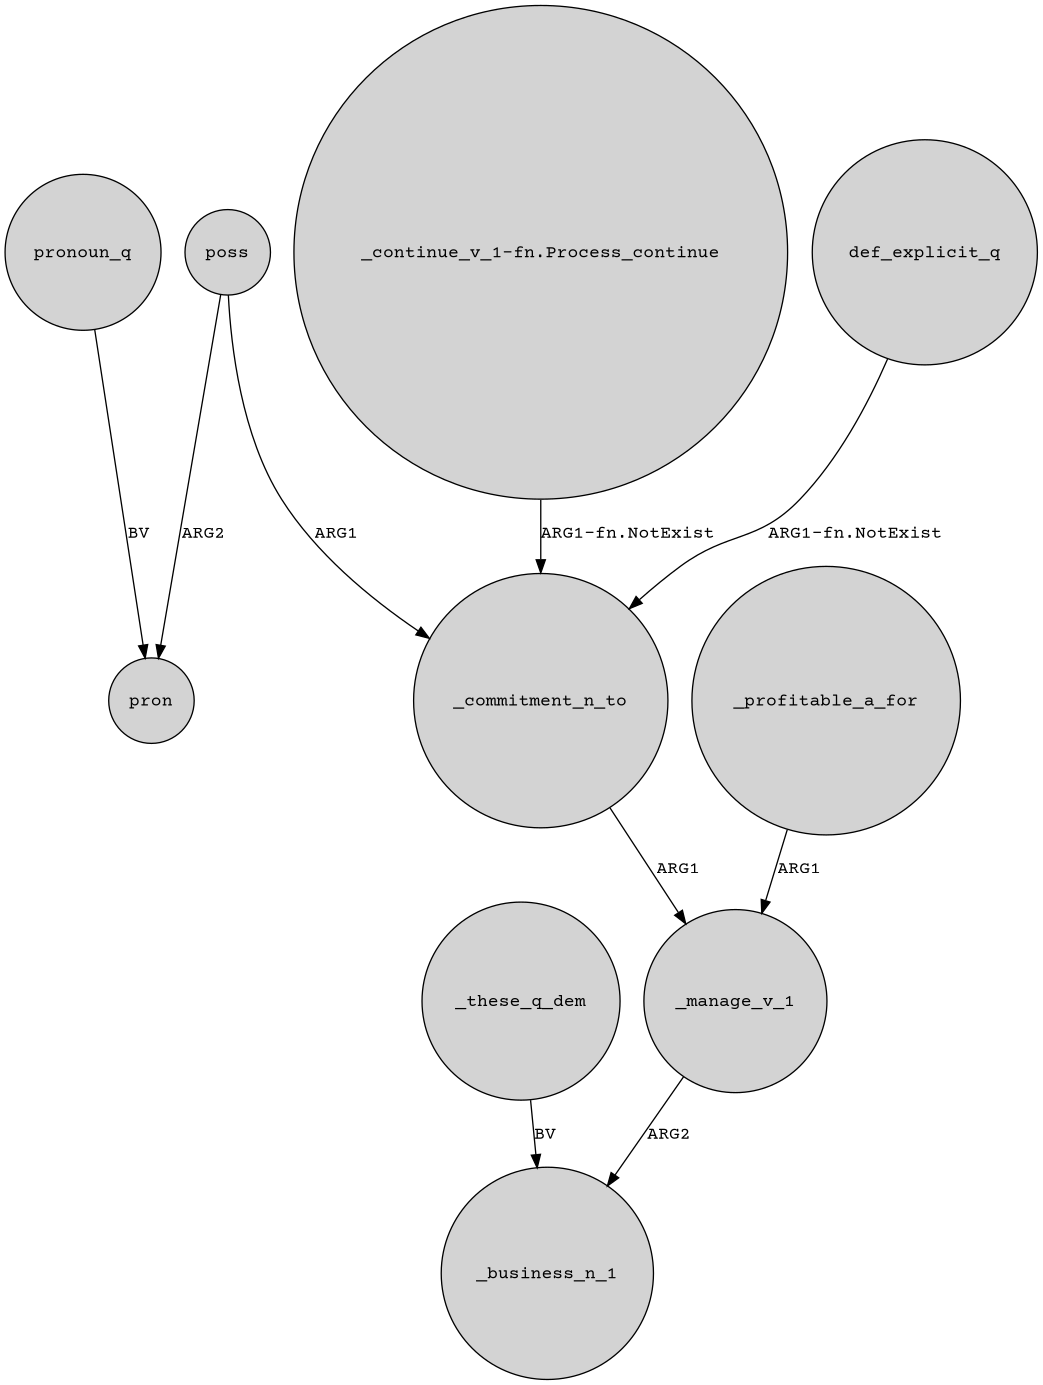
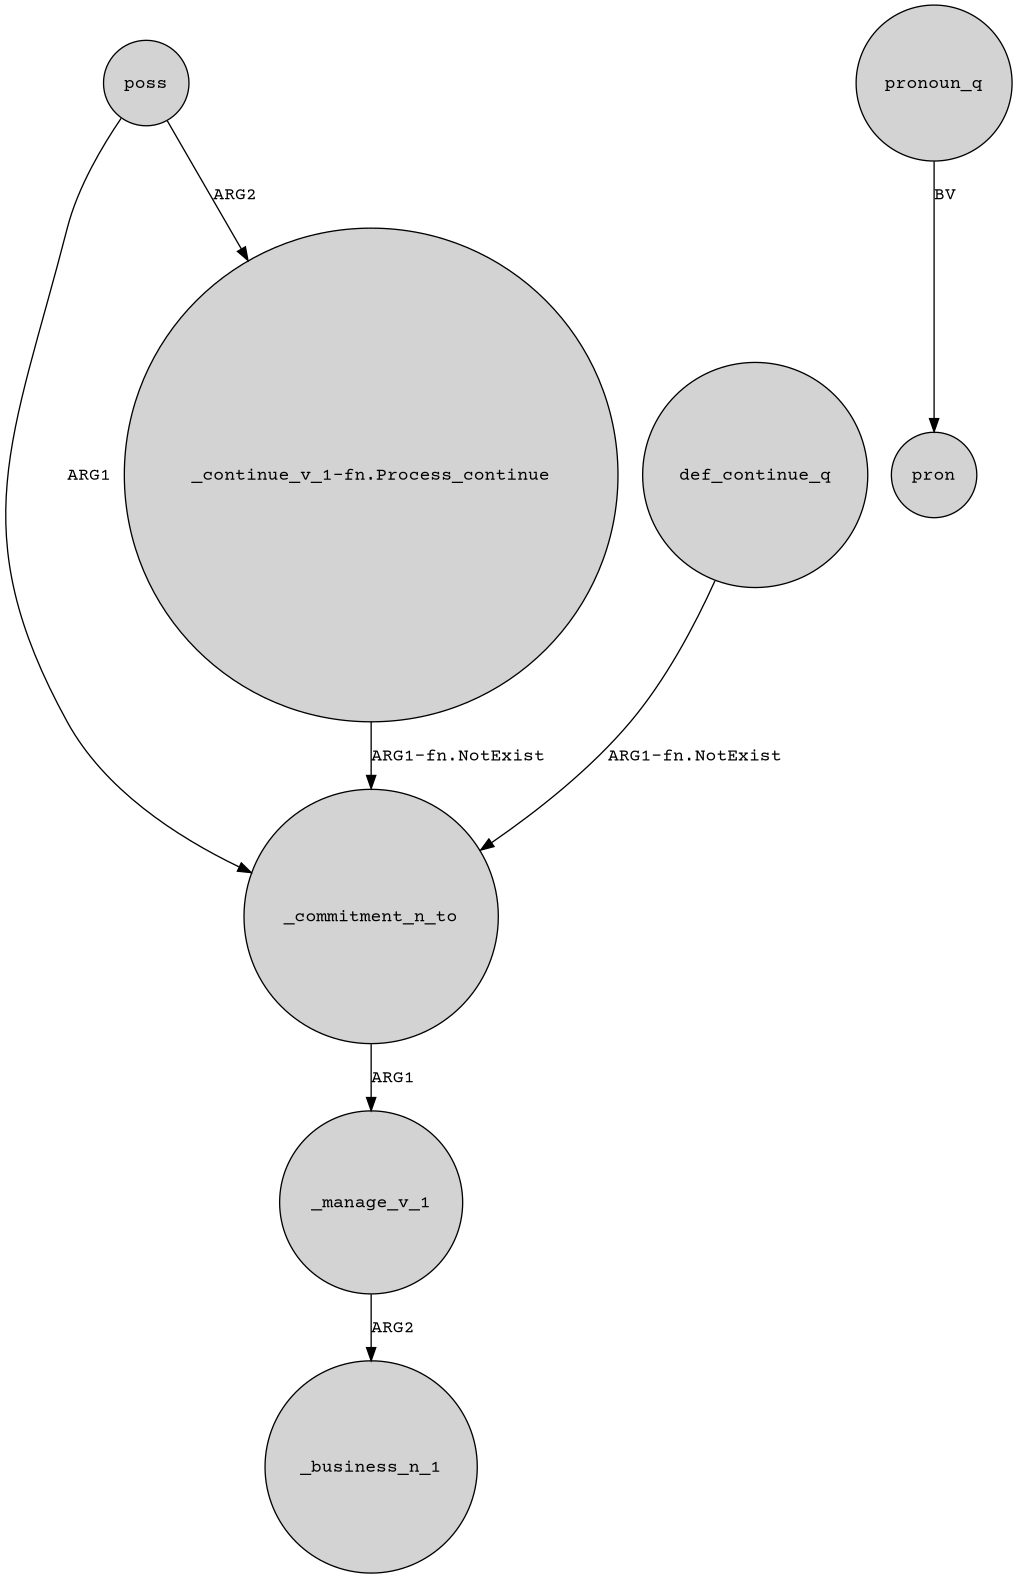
node "def_explicit_q": label "def_explicit_q" -> "def_continue_q"
edge "poss" -> "pron": now "poss" -> "_continue_v_1-fn.Process_continue"
node "_profitable_a_for": removed
node "_these_q_dem": removed
